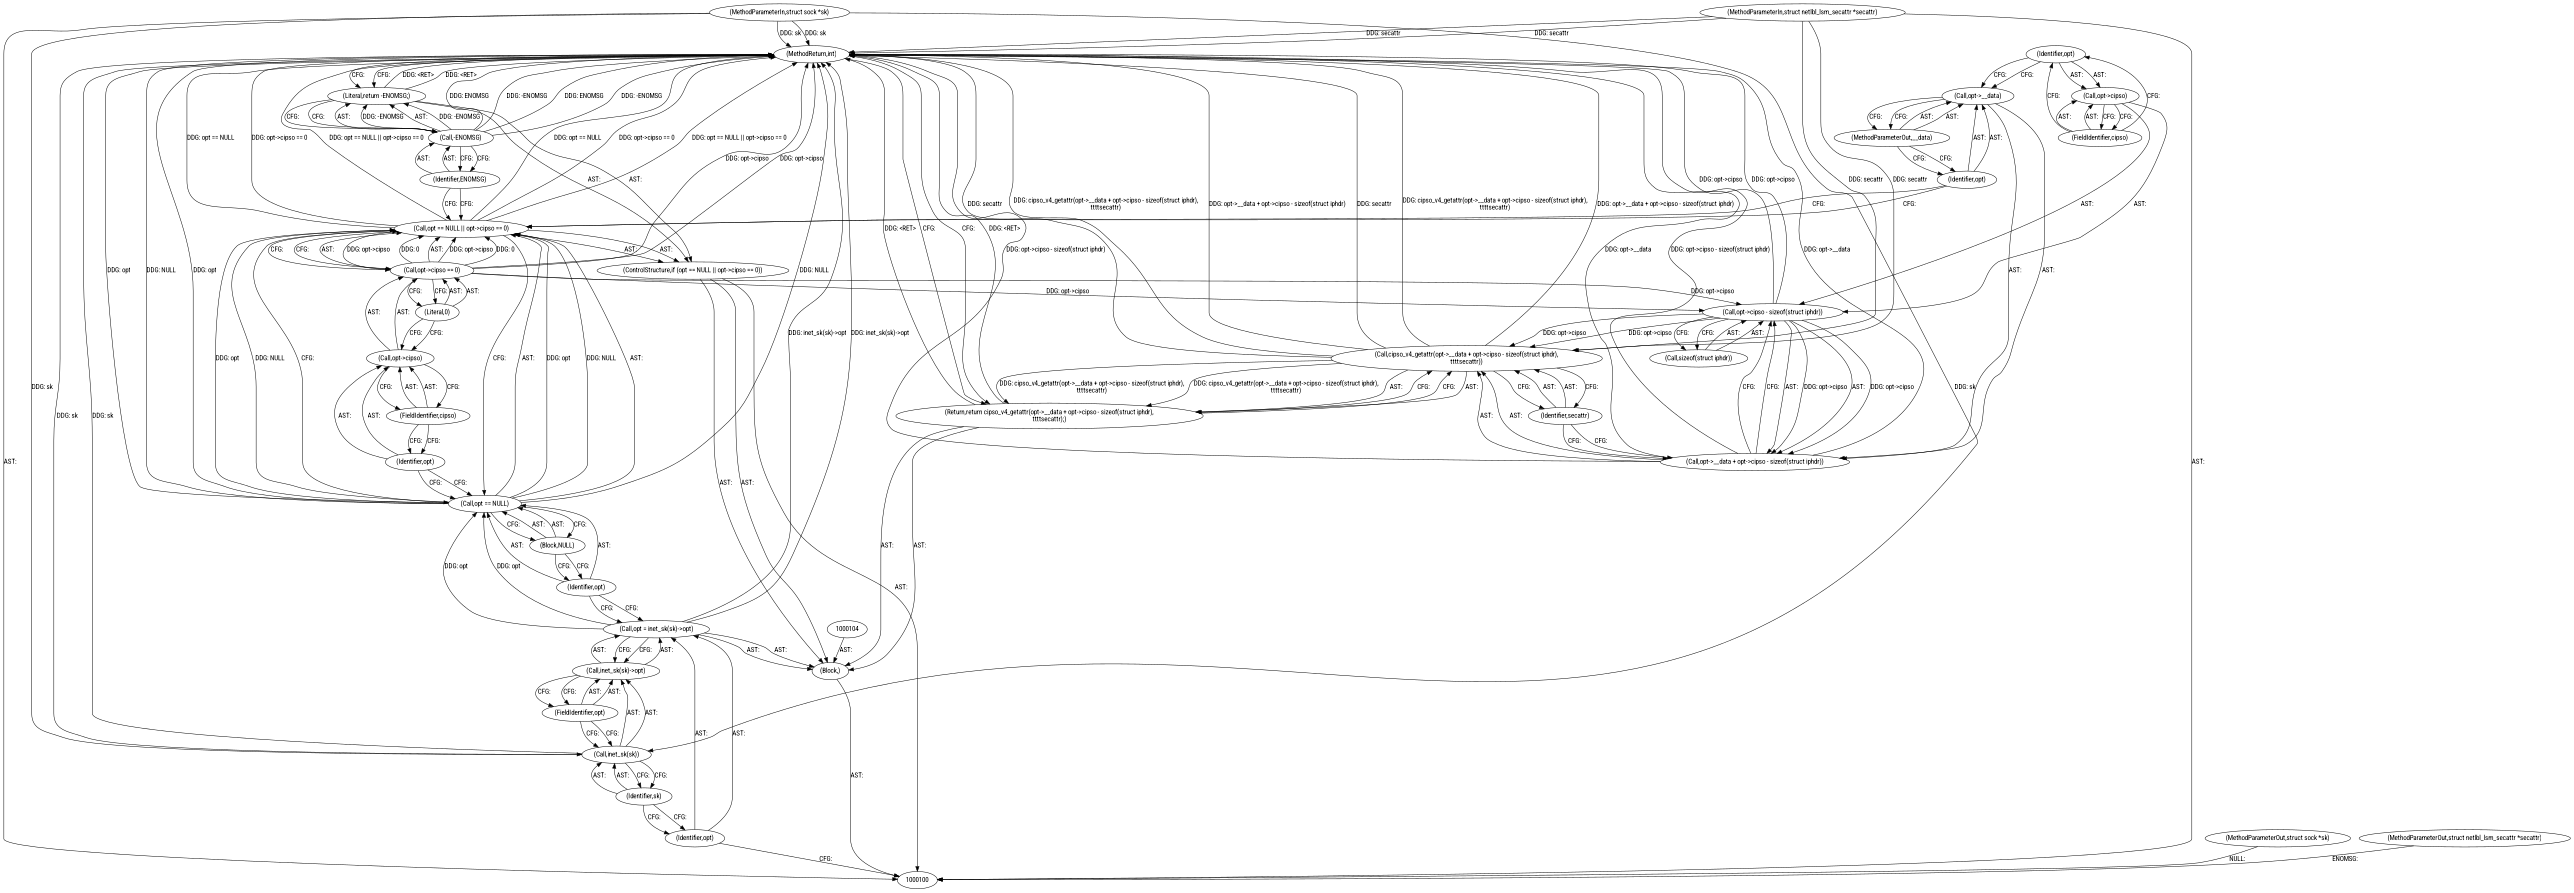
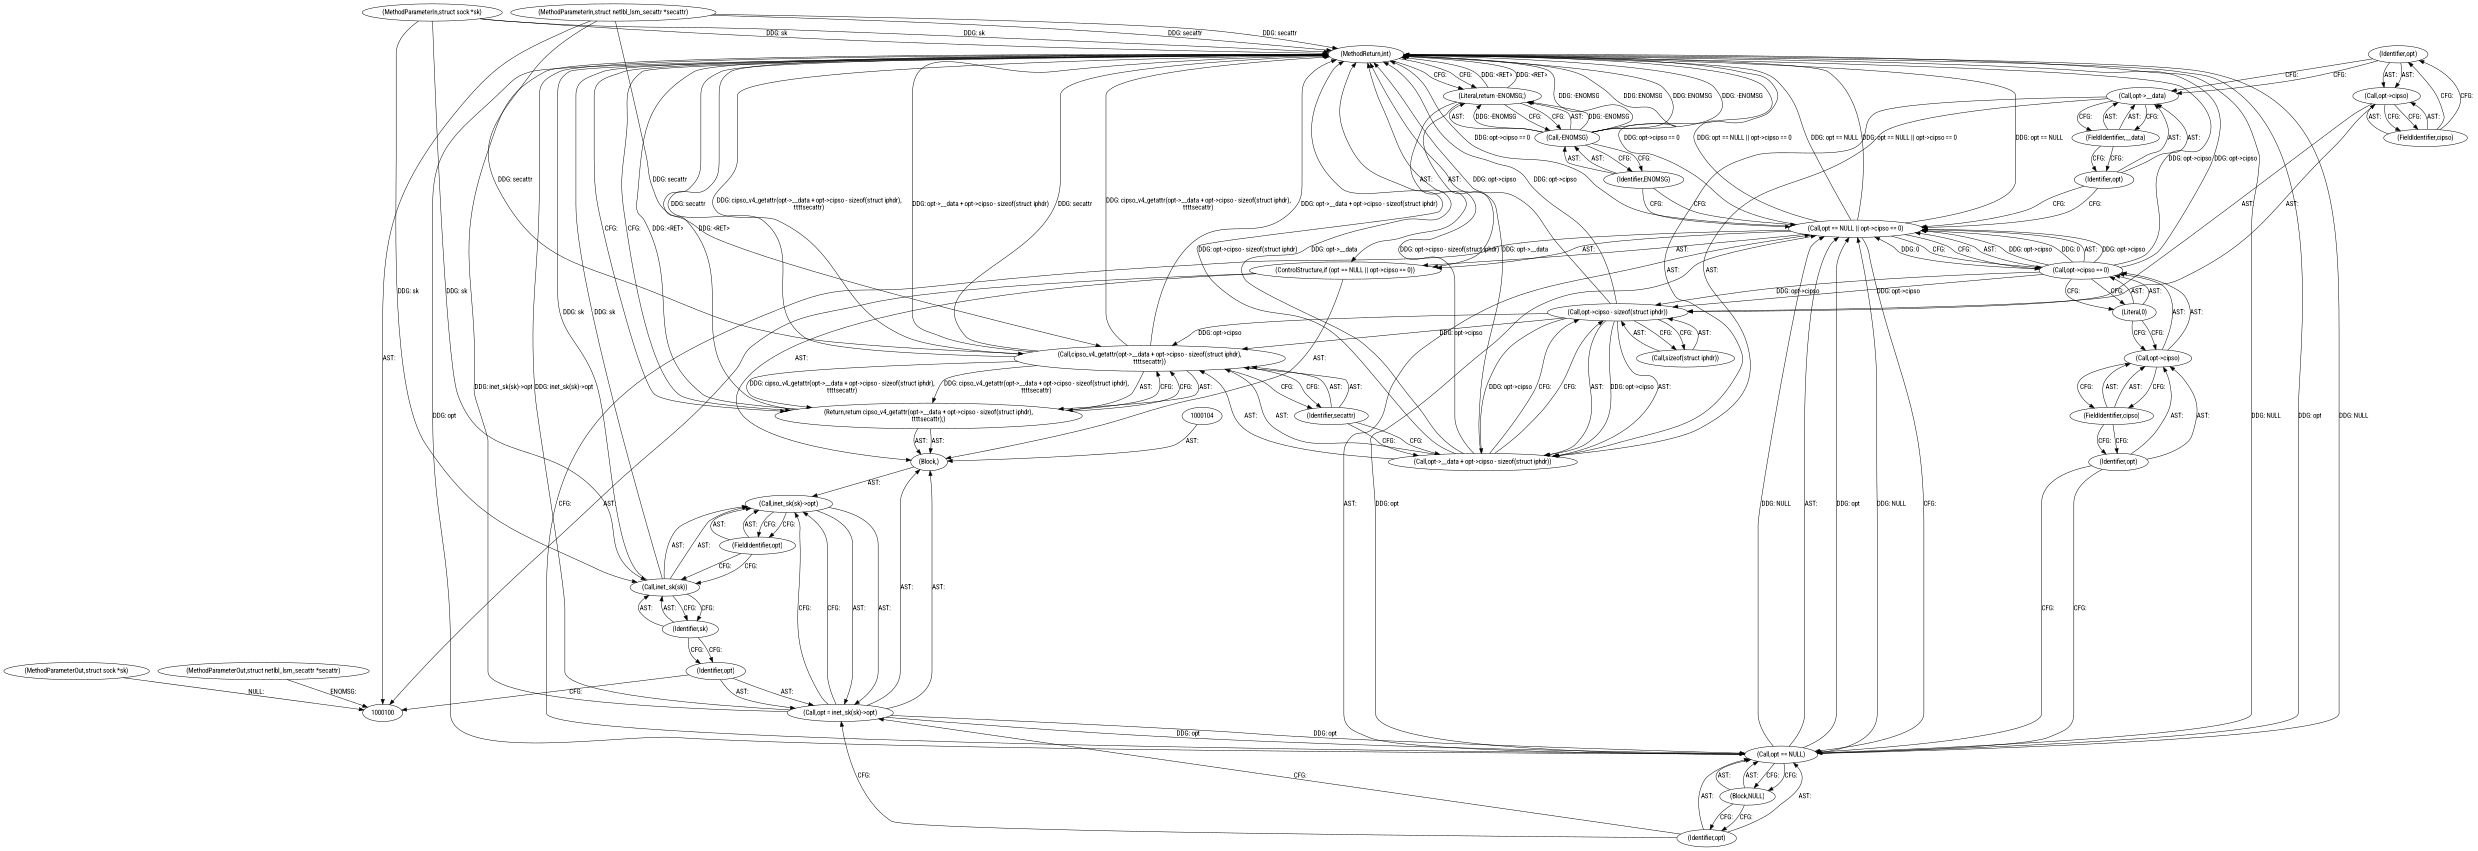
node "(MethodParameterOut,__data)": label "(MethodParameterOut,__data)" -> "(FieldIdentifier,__data)"
edge "(MethodParameterIn,struct sock *sk)" -> "1000100": removed, label "AST:"
edge "(Block,)" -> "1000100": now "(Block,)" -> "(Call,inet_sk(sk)->opt)"
